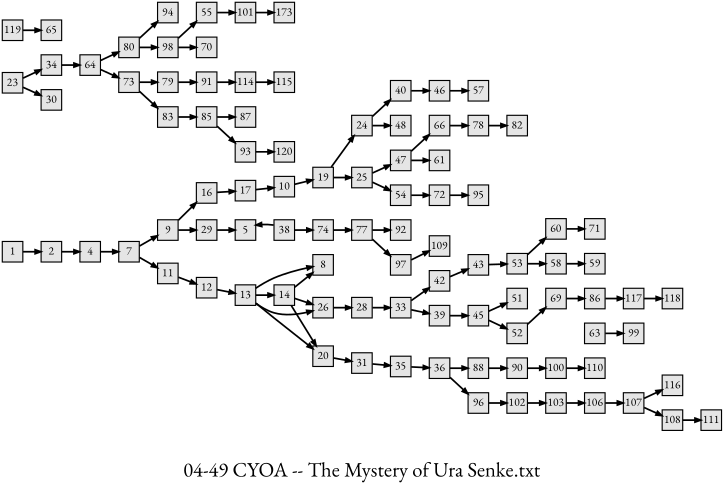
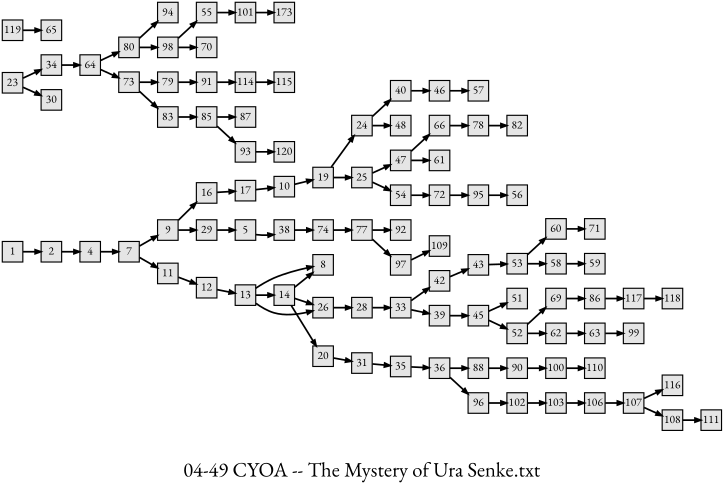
node "56": added
edge "38" -> "5": reversed
edge "13" -> "20": removed
node "62": added
